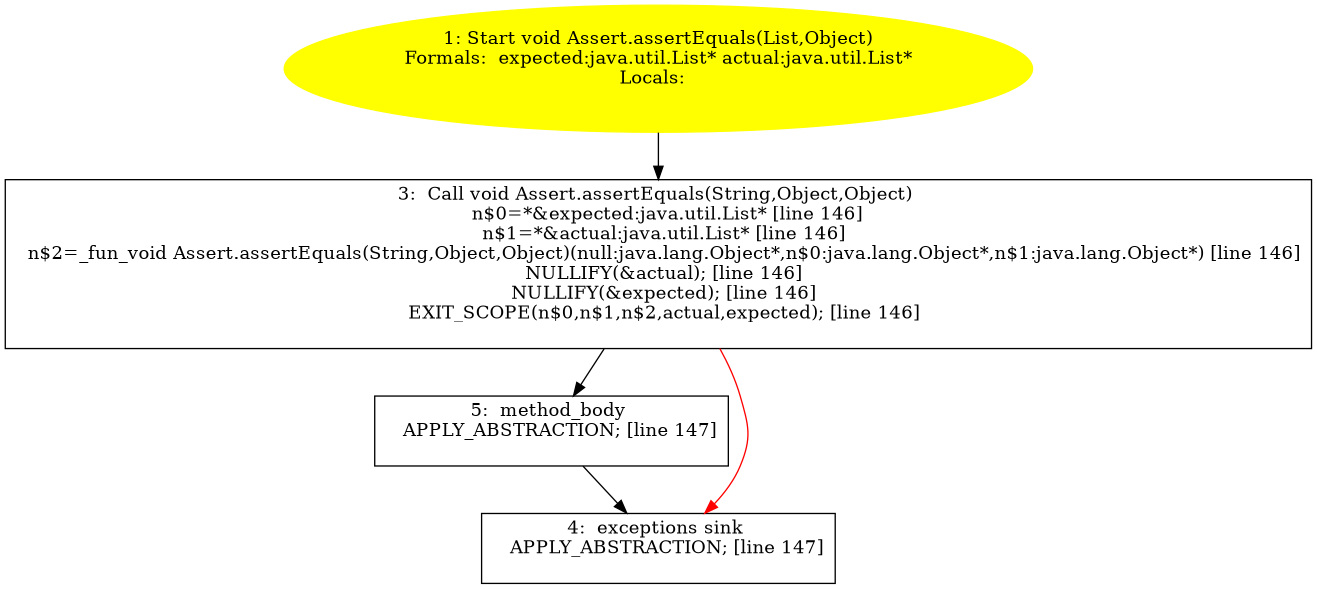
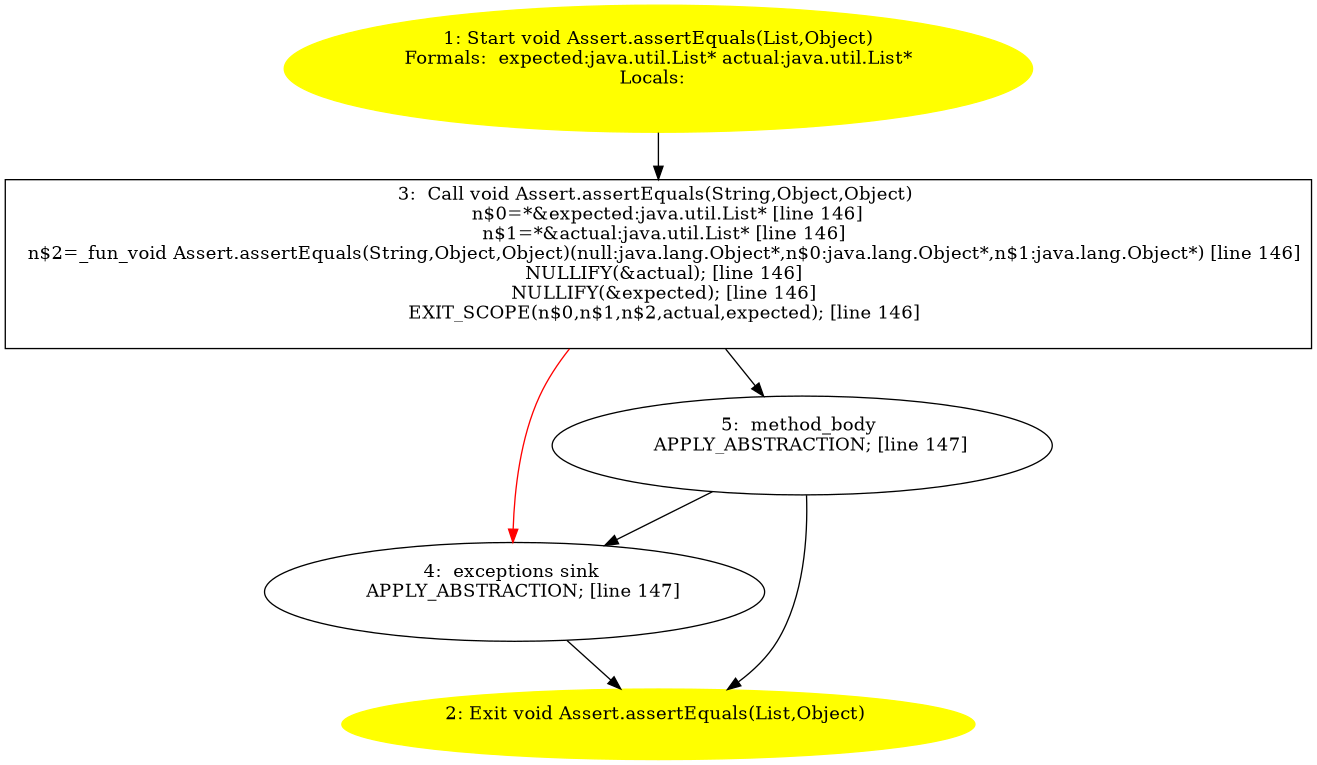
node "5:  method_body APPLY_ABSTRACTION; [line 147]": shape box -> ellipse
node "4:  exceptions sink APPLY_ABSTRACTION; [line 147]": shape box -> ellipse
node "2: Exit void Assert.assertEquals(List,Object)": added
